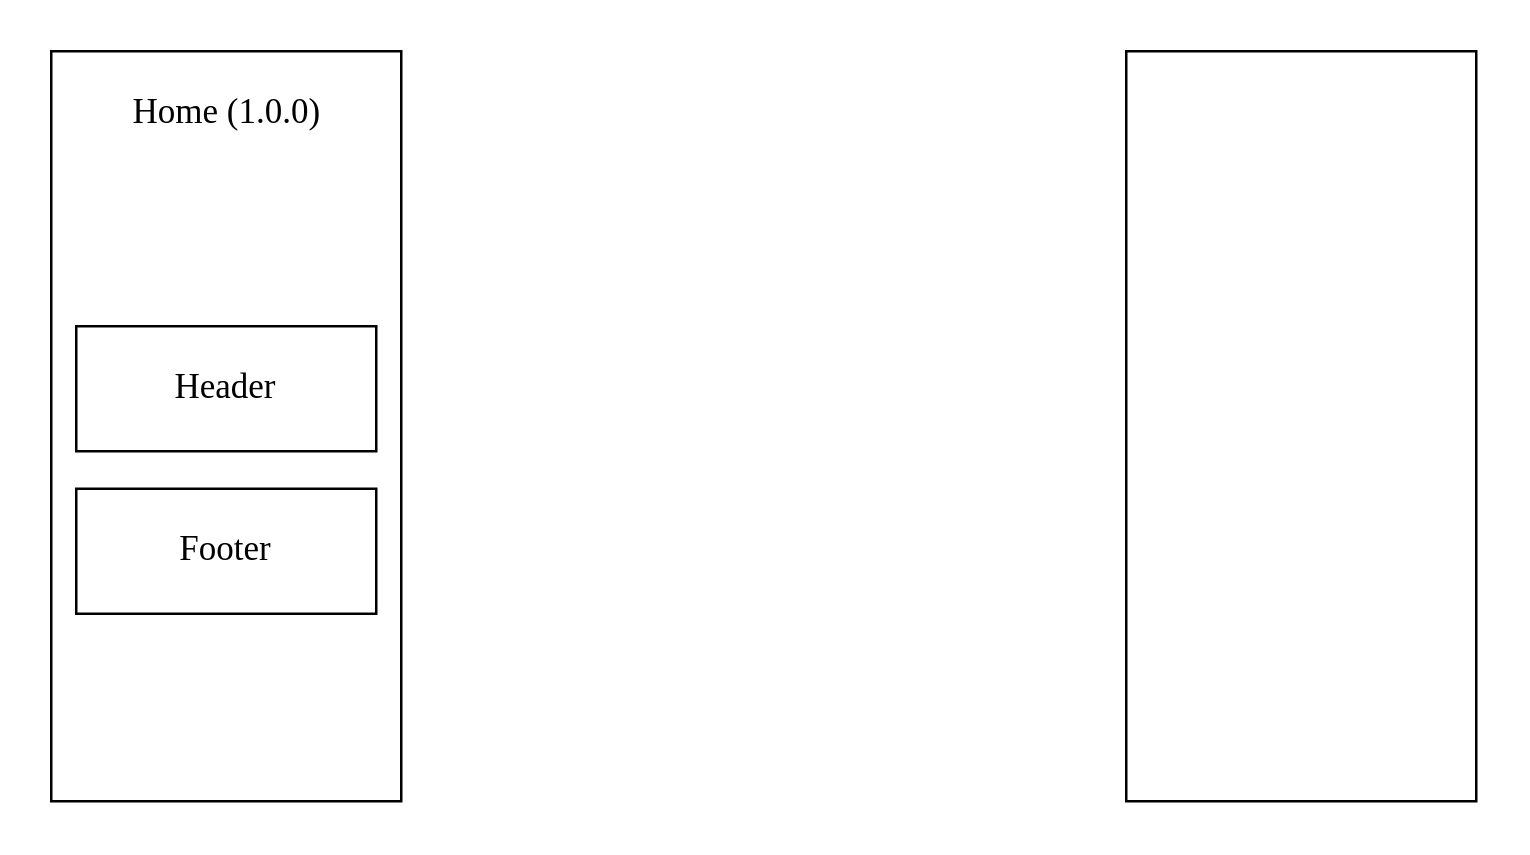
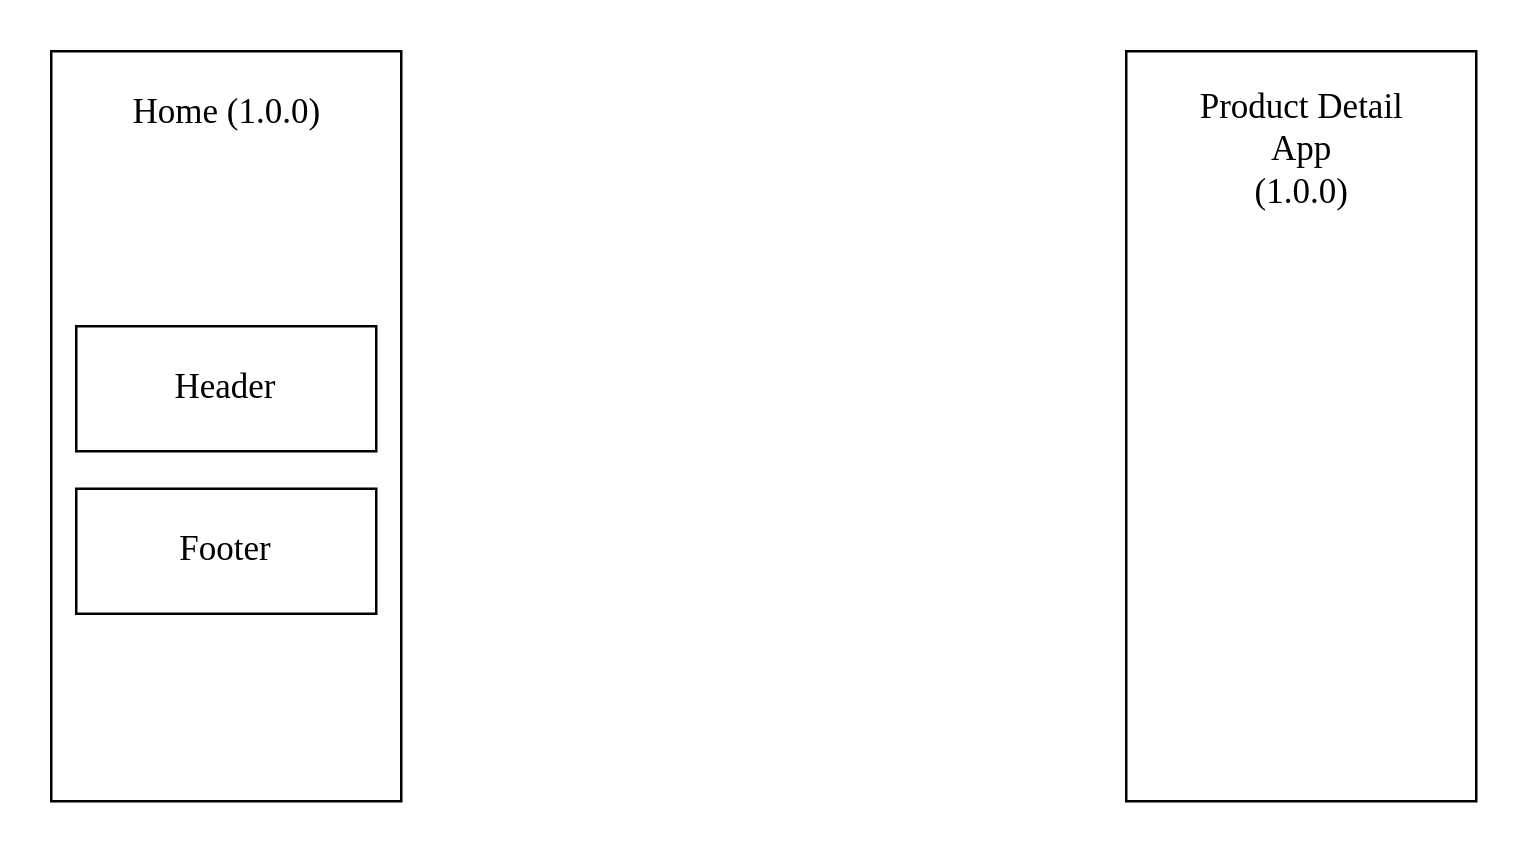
node "Product Detail App (1.0.0)": added
